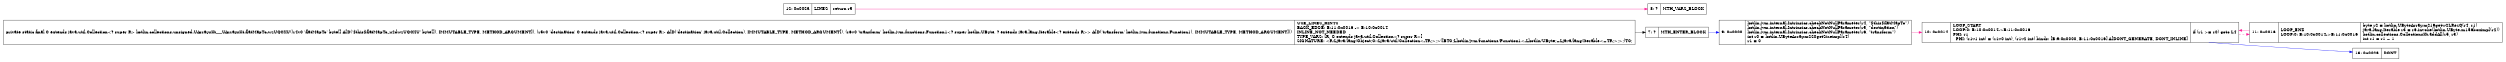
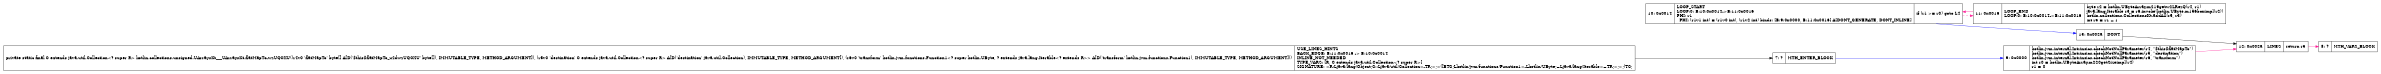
edge "9: 0x0000" -> "10: 0x0014": now "9: 0x0000" -> "12: 0x002a"
node "11: 0x0016": text "int r1 = r1 + 1" -> "int r5 = r1 + 1"
edge "13: 0x002a" -> "12: 0x002a": added
